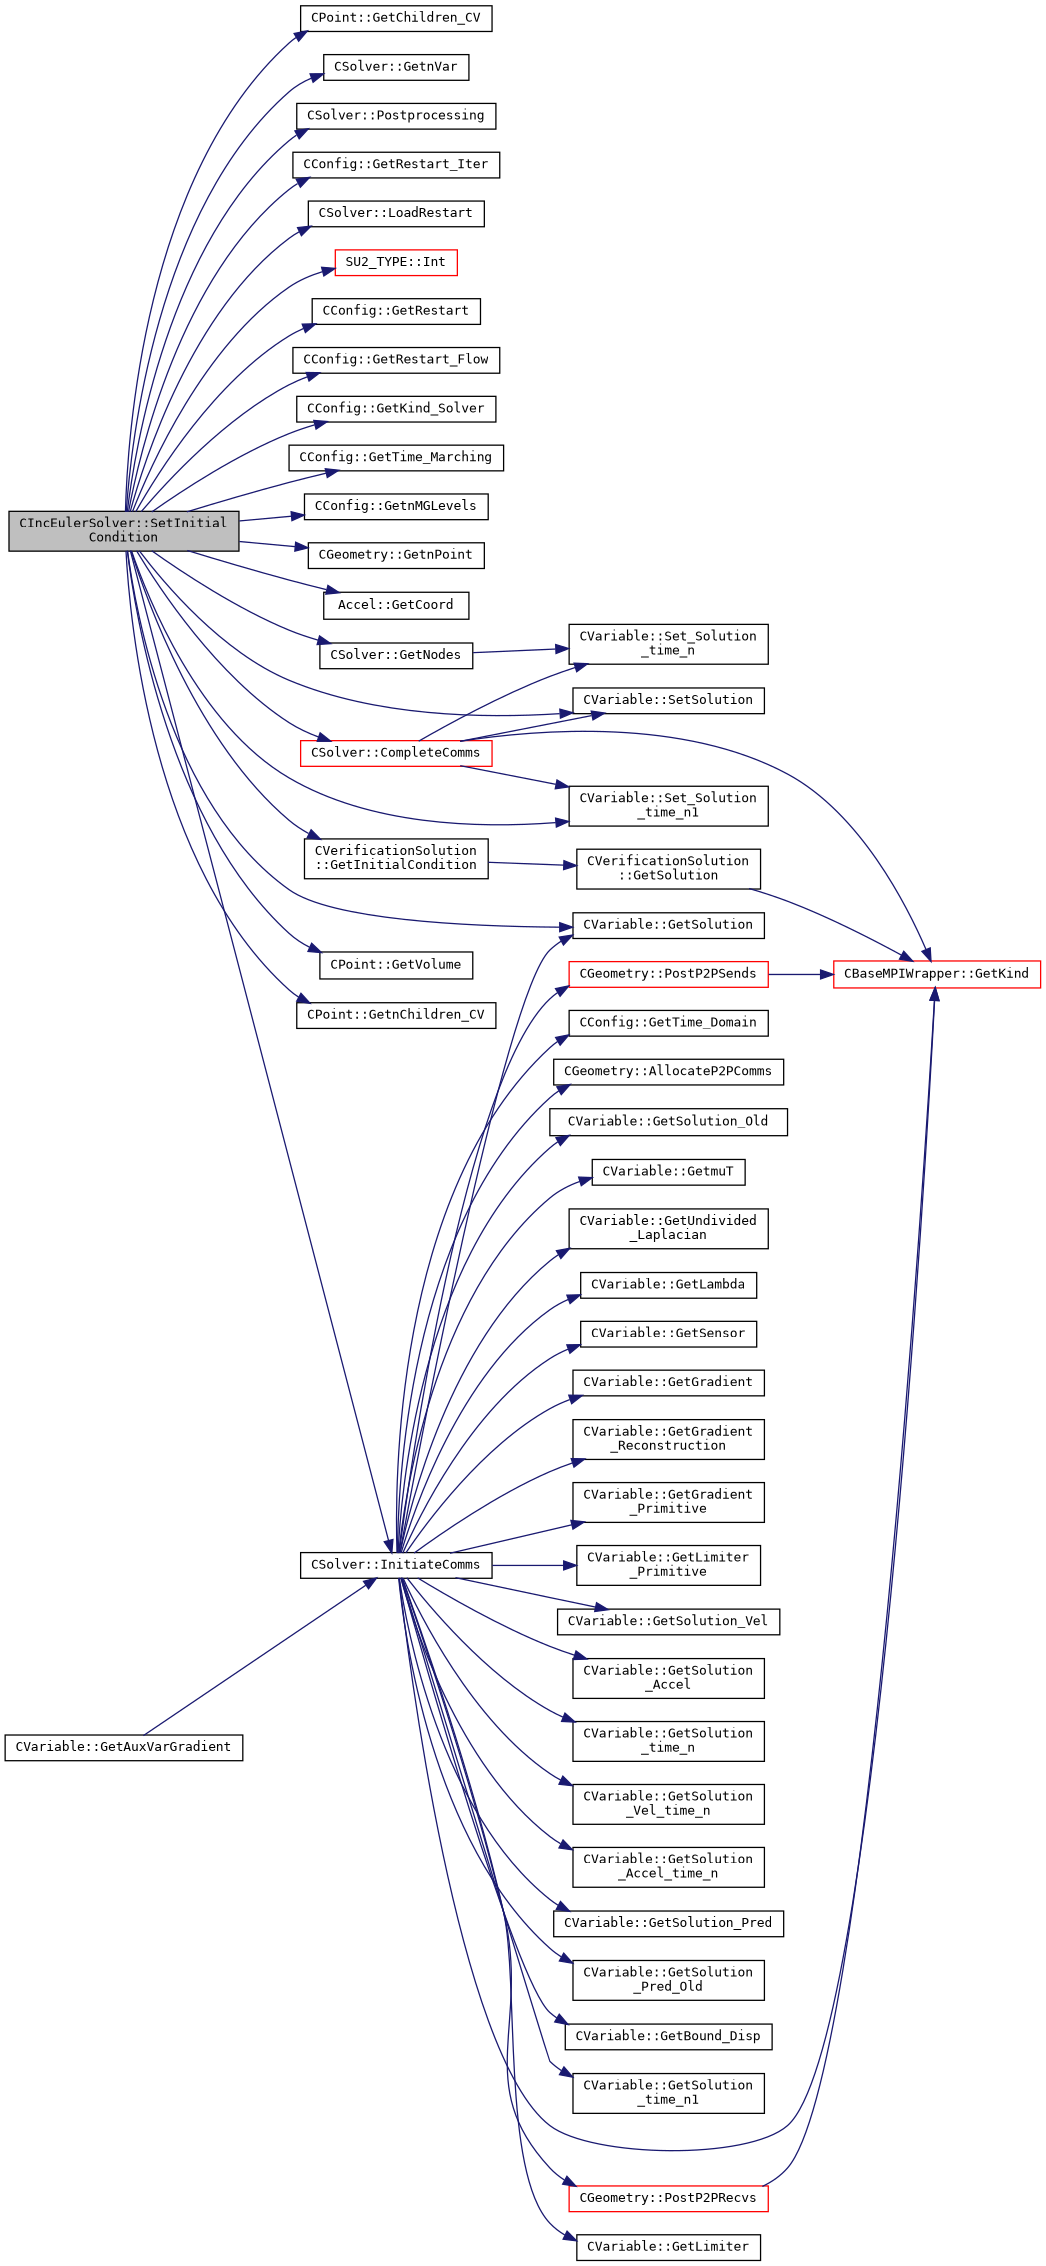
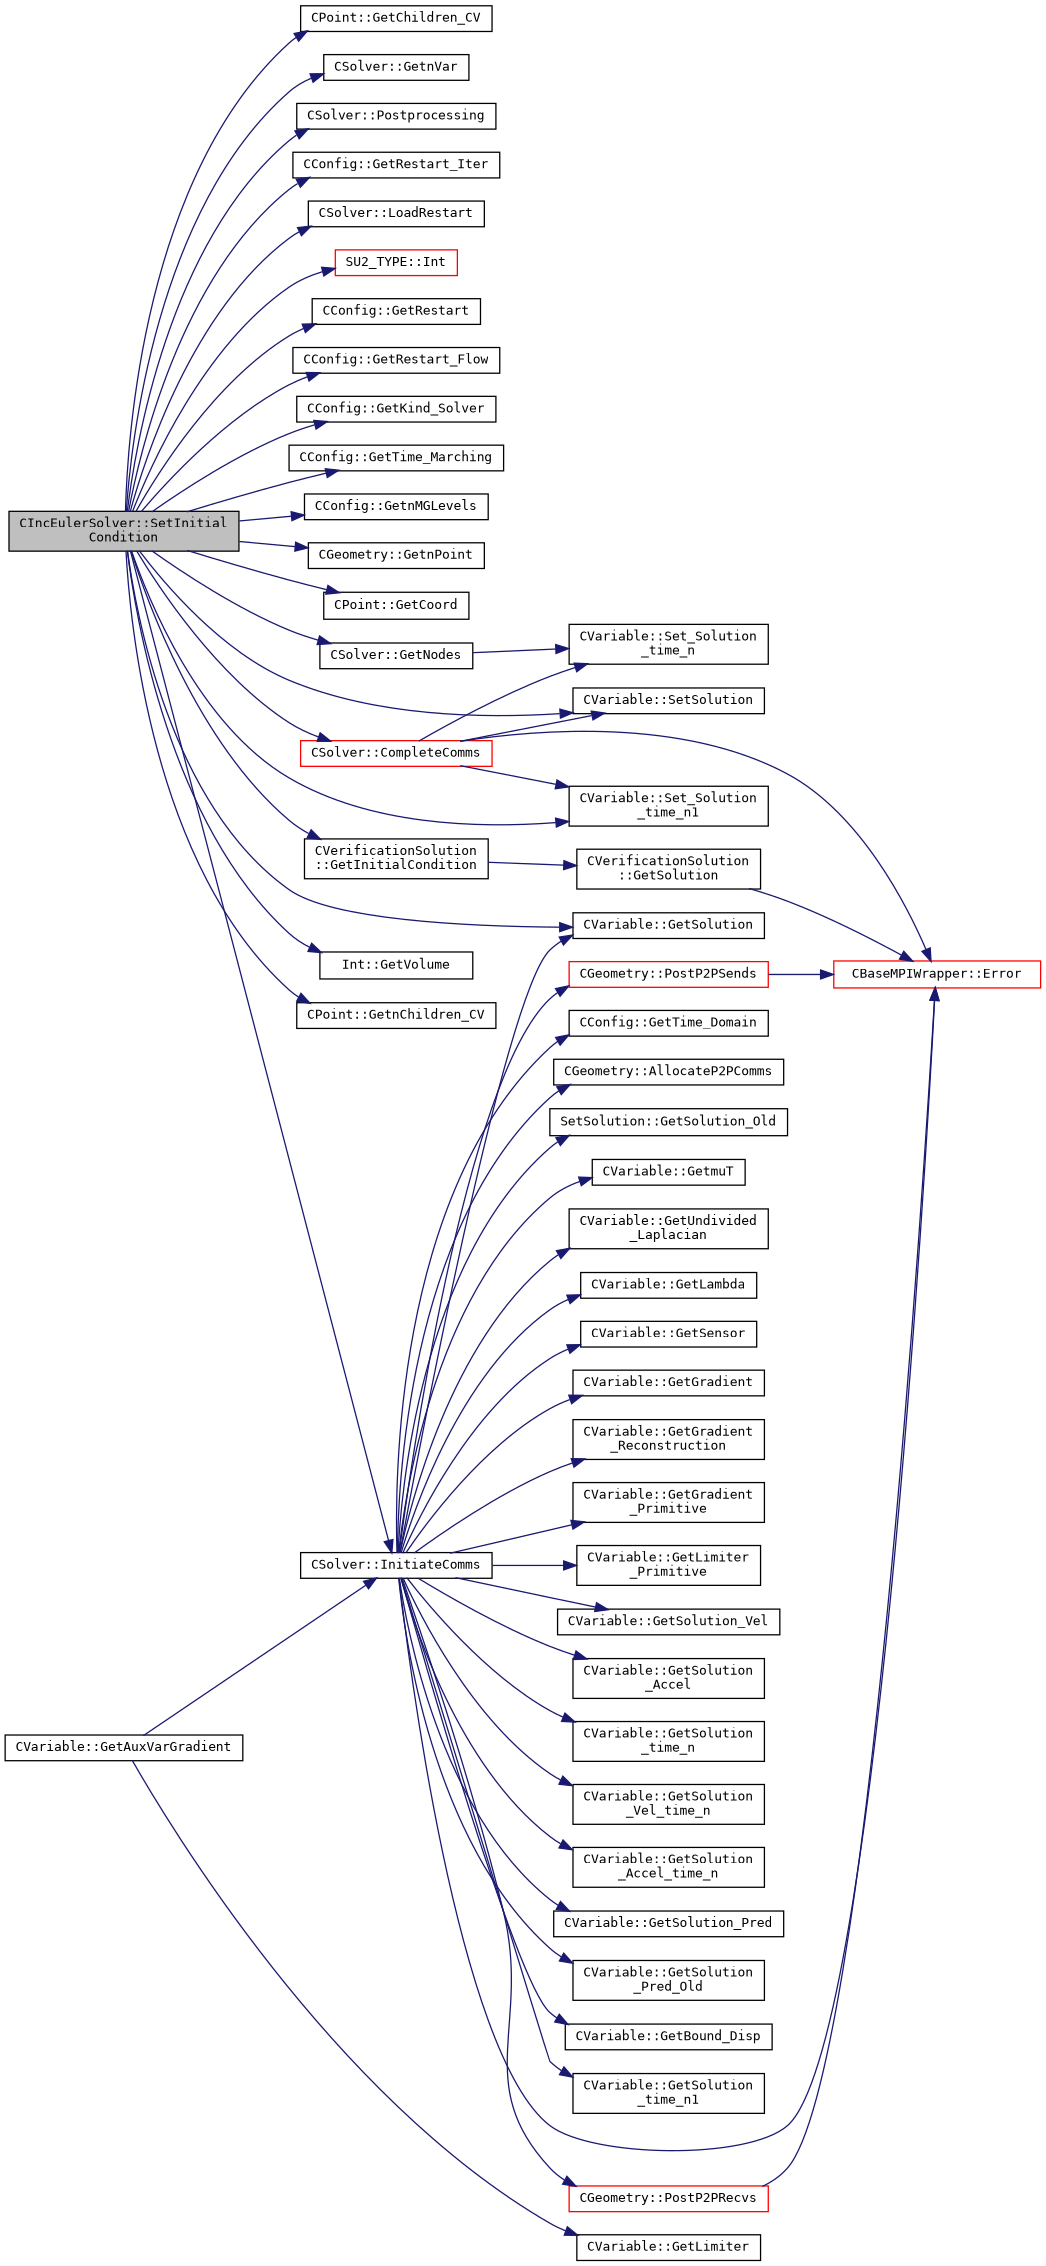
node "Accel::GetCoord": label "Accel::GetCoord" -> "CPoint::GetCoord"
node "CPoint::GetVolume": label "CPoint::GetVolume" -> "Int::GetVolume"
node "CBaseMPIWrapper::GetKind": label "CBaseMPIWrapper::GetKind" -> "CBaseMPIWrapper::Error"
node "CVariable::GetSolution_Old": label "CVariable::GetSolution_Old" -> "SetSolution::GetSolution_Old"
edge "CSolver::InitiateComms" -> "CVariable::GetLimiter": now "CVariable::GetAuxVarGradient" -> "CVariable::GetLimiter"
